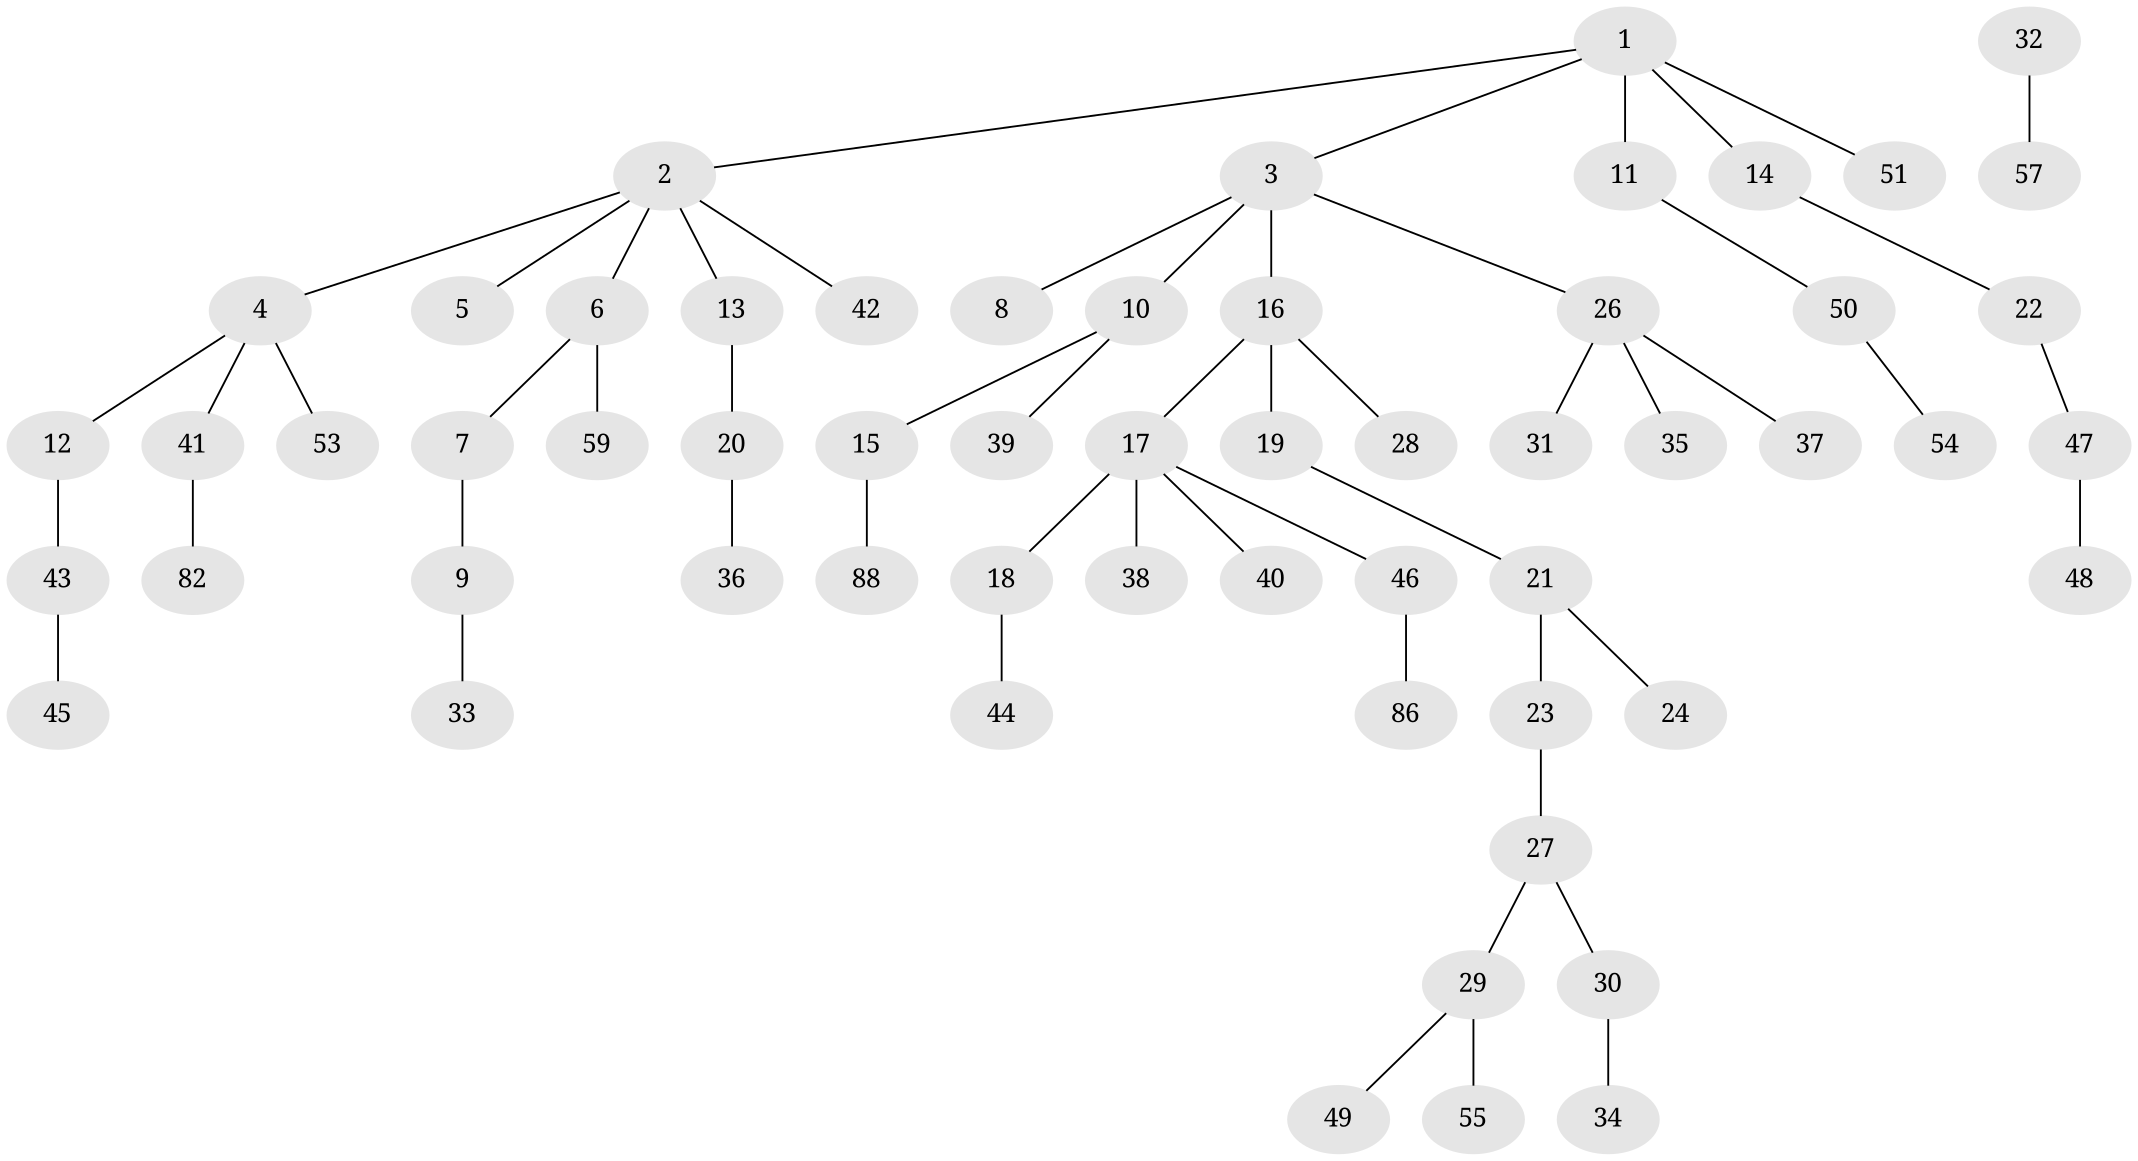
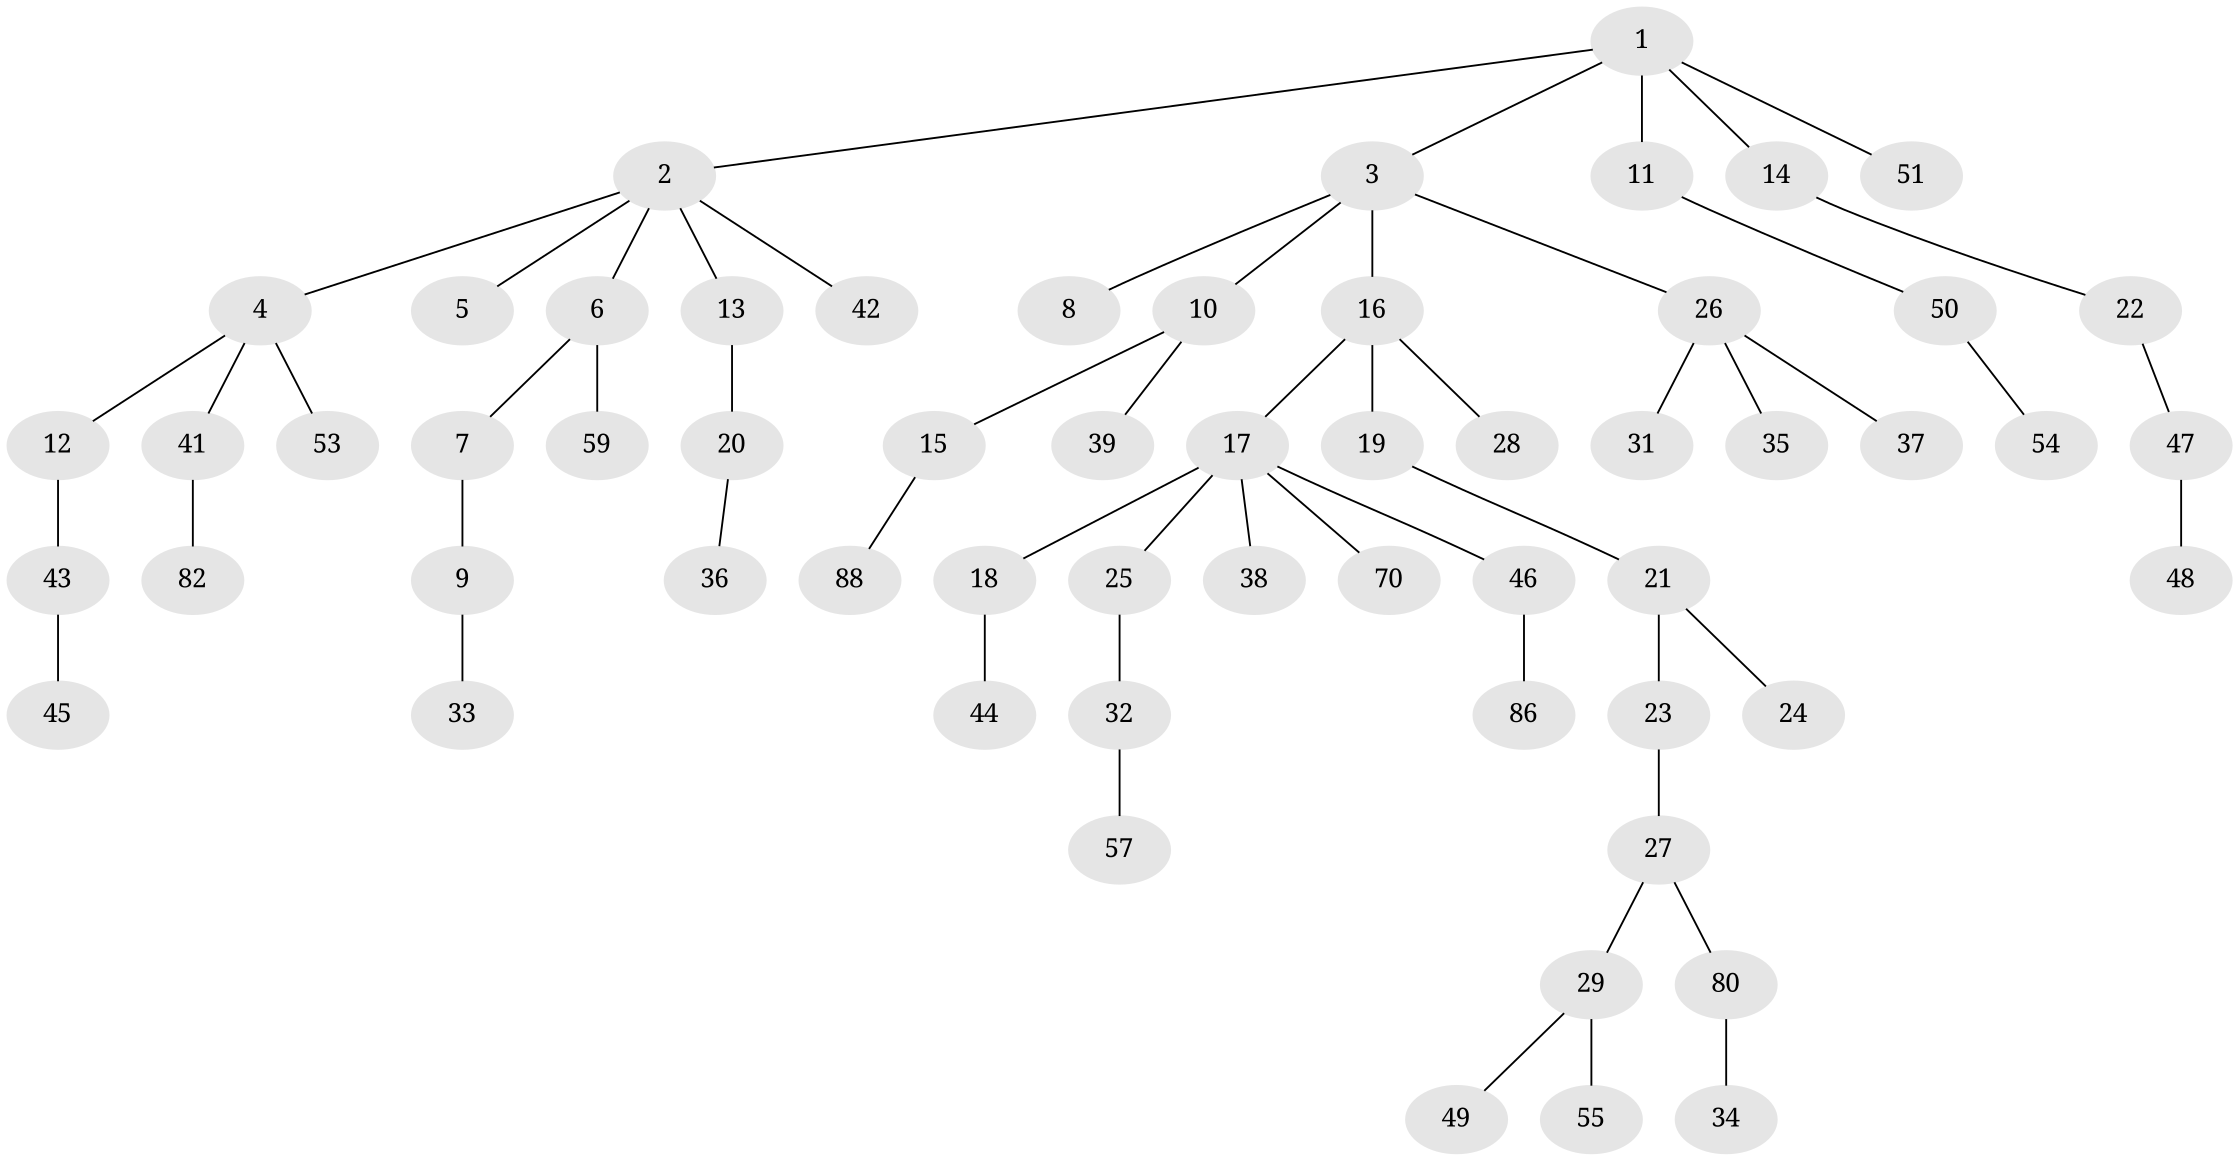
node "25": added
node "40": label "40" -> "70"
node "30": label "30" -> "80"
